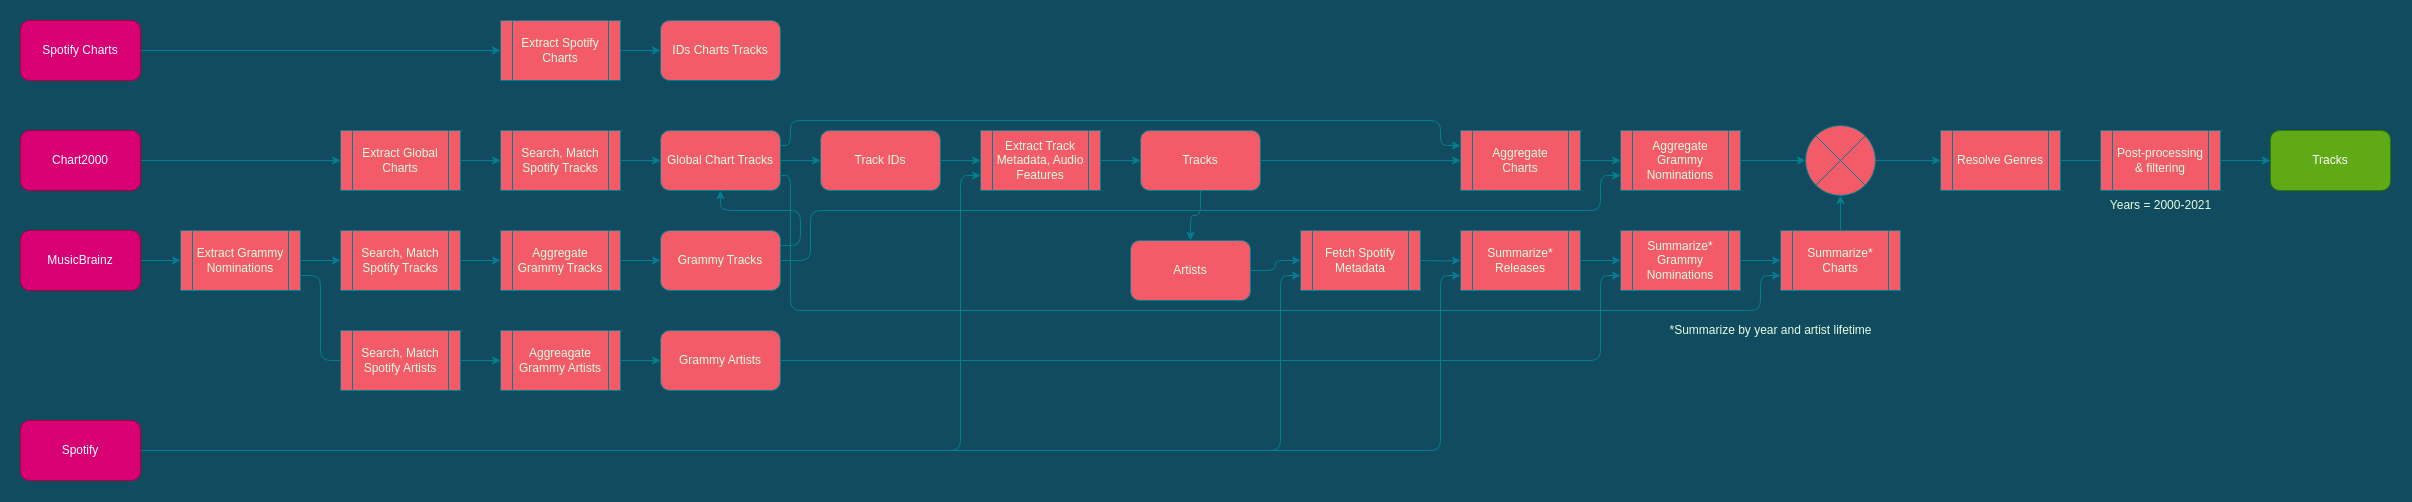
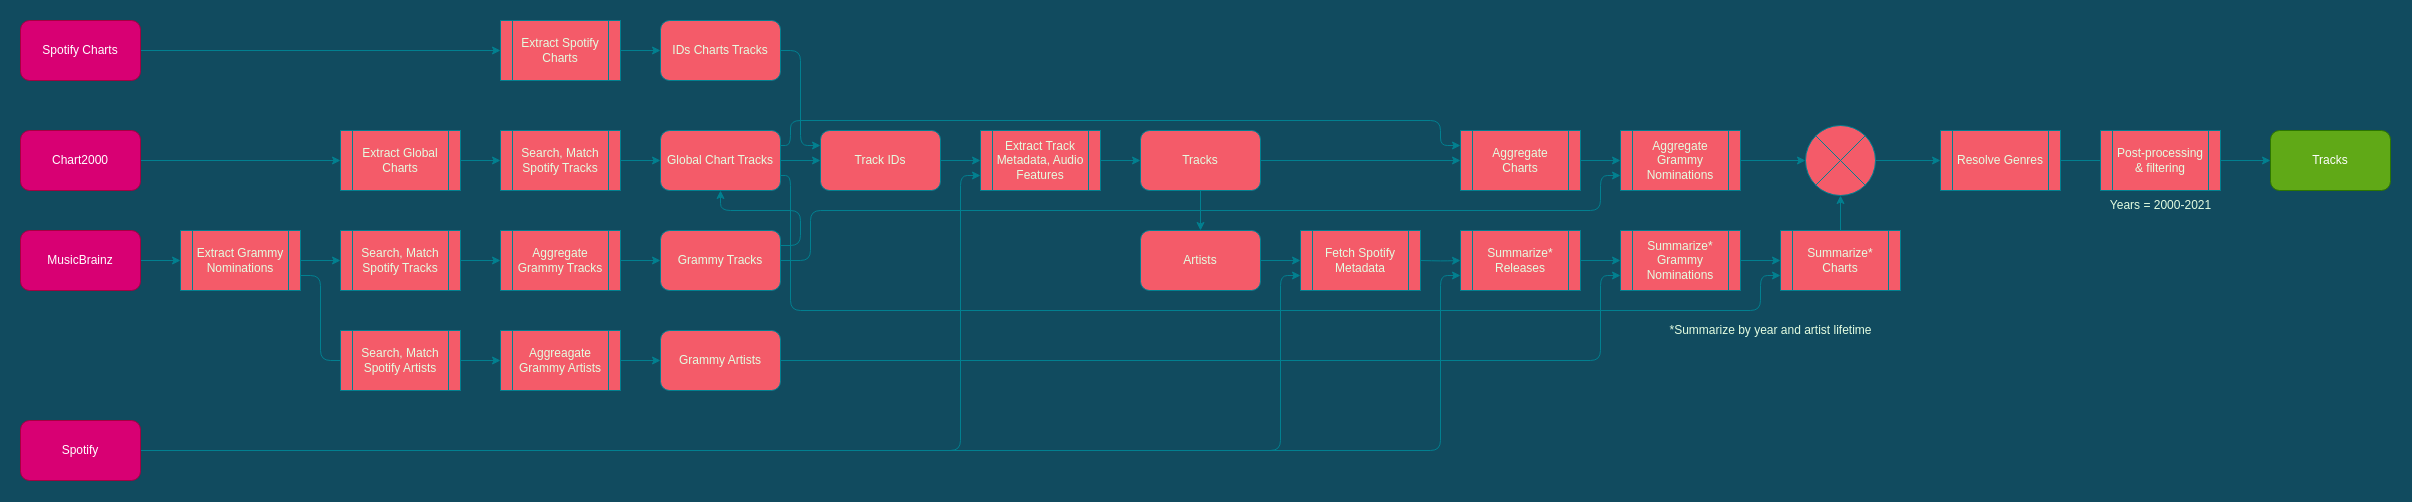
edge "IDs Charts Tracks" -> "Track IDs": added
node "Artists": moved (1191, 271) -> (1201, 261)
